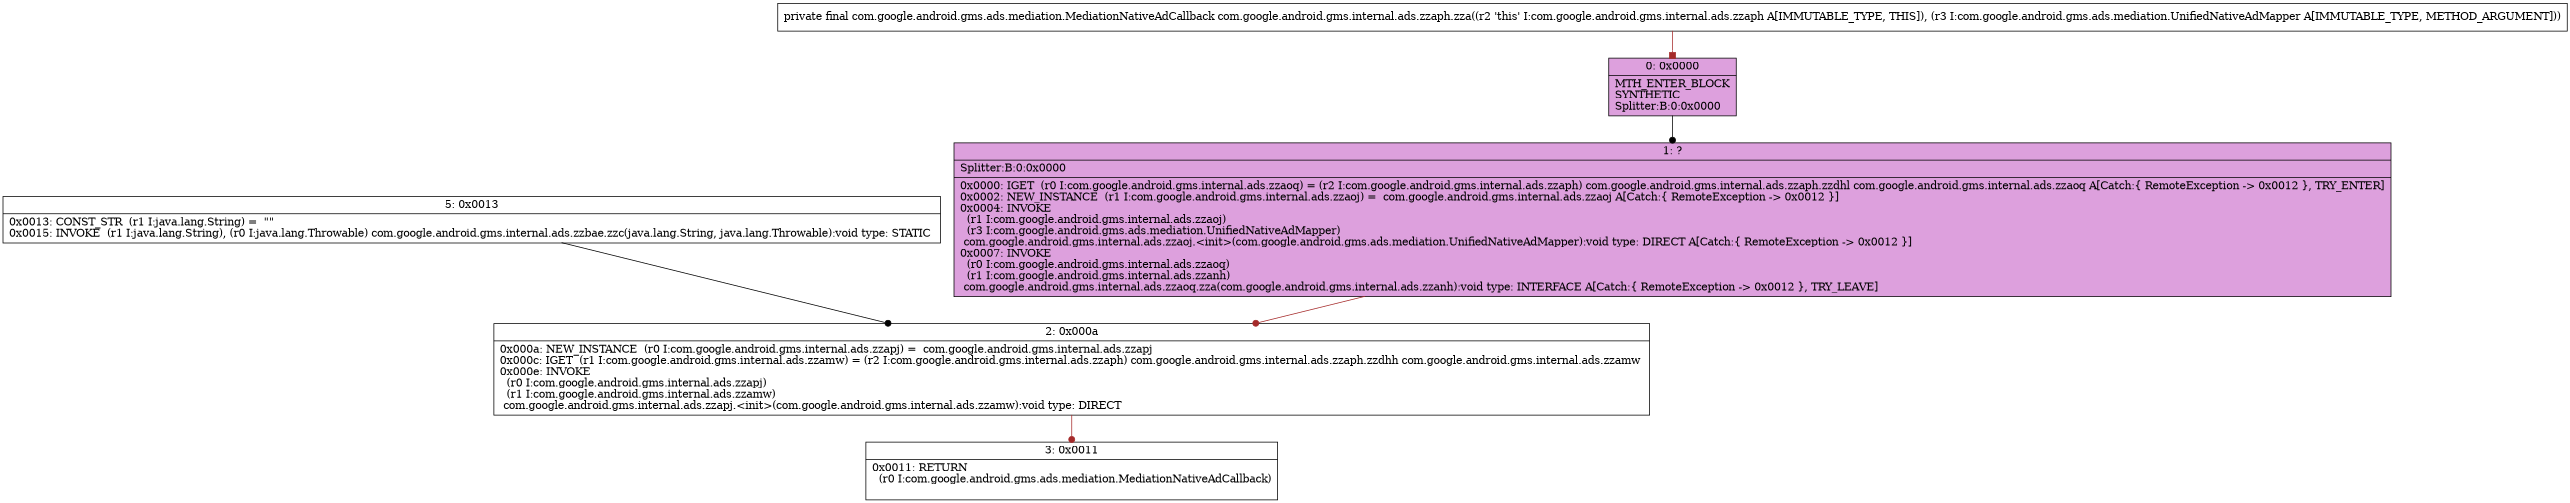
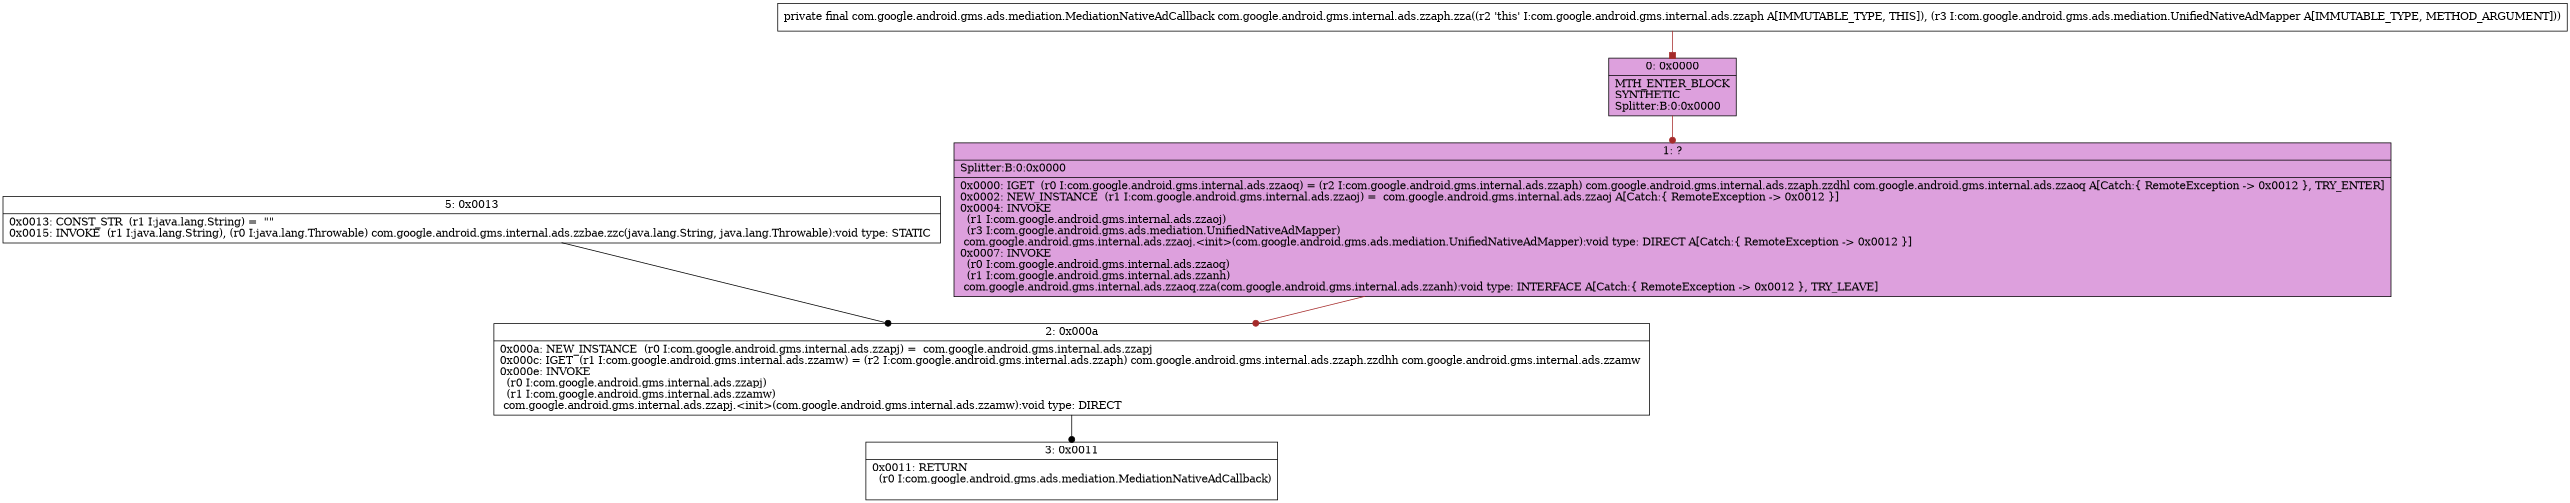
edge "0: 0x0000" -> "1: ?": color black -> brown
edge "2: 0x000a" -> "3: 0x0011": color brown -> black
